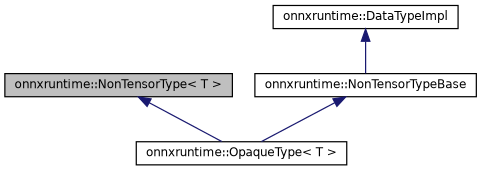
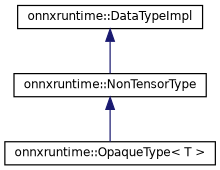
node "onnxruntime::NonTensorType< T >": removed
node "onnxruntime::NonTensorTypeBase": label "onnxruntime::NonTensorTypeBase" -> "onnxruntime::NonTensorType"
